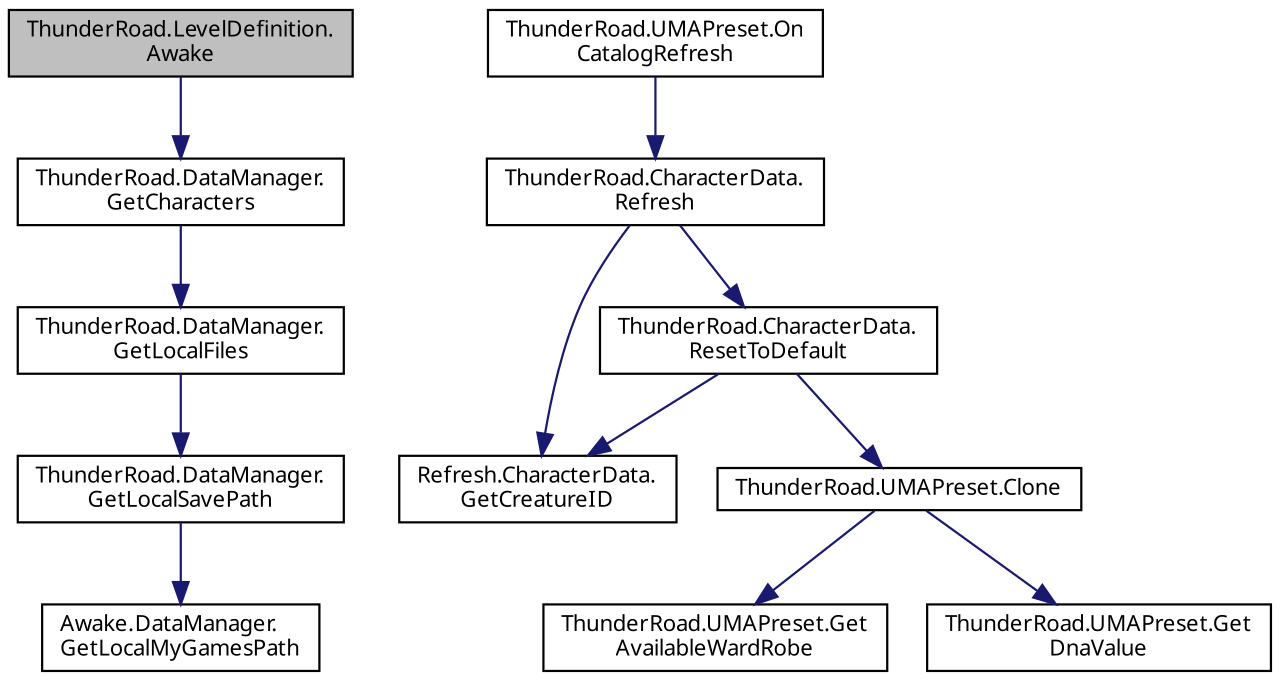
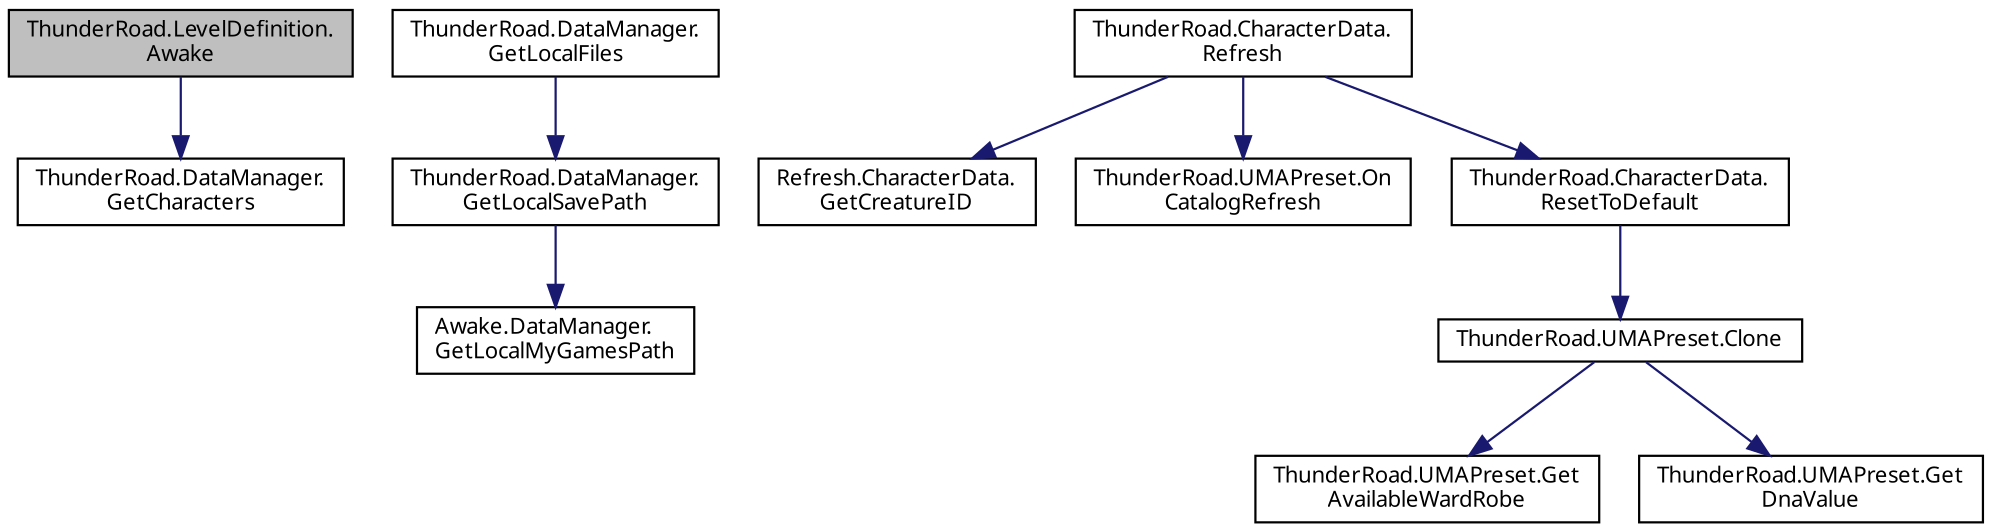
edge "ThunderRoad.UMAPreset.On CatalogRefresh" -> "ThunderRoad.CharacterData. Refresh": reversed
edge "ThunderRoad.DataManager. GetCharacters" -> "ThunderRoad.DataManager. GetLocalFiles": removed
edge "ThunderRoad.CharacterData. ResetToDefault" -> "Refresh.CharacterData. GetCreatureID": removed
